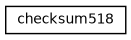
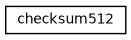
node "checksum518": label "checksum518" -> "checksum512"
